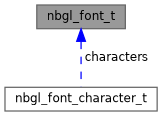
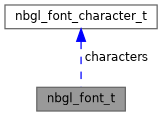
edge "nbgl_font_character_t" -> "nbgl_font_t": reversed
